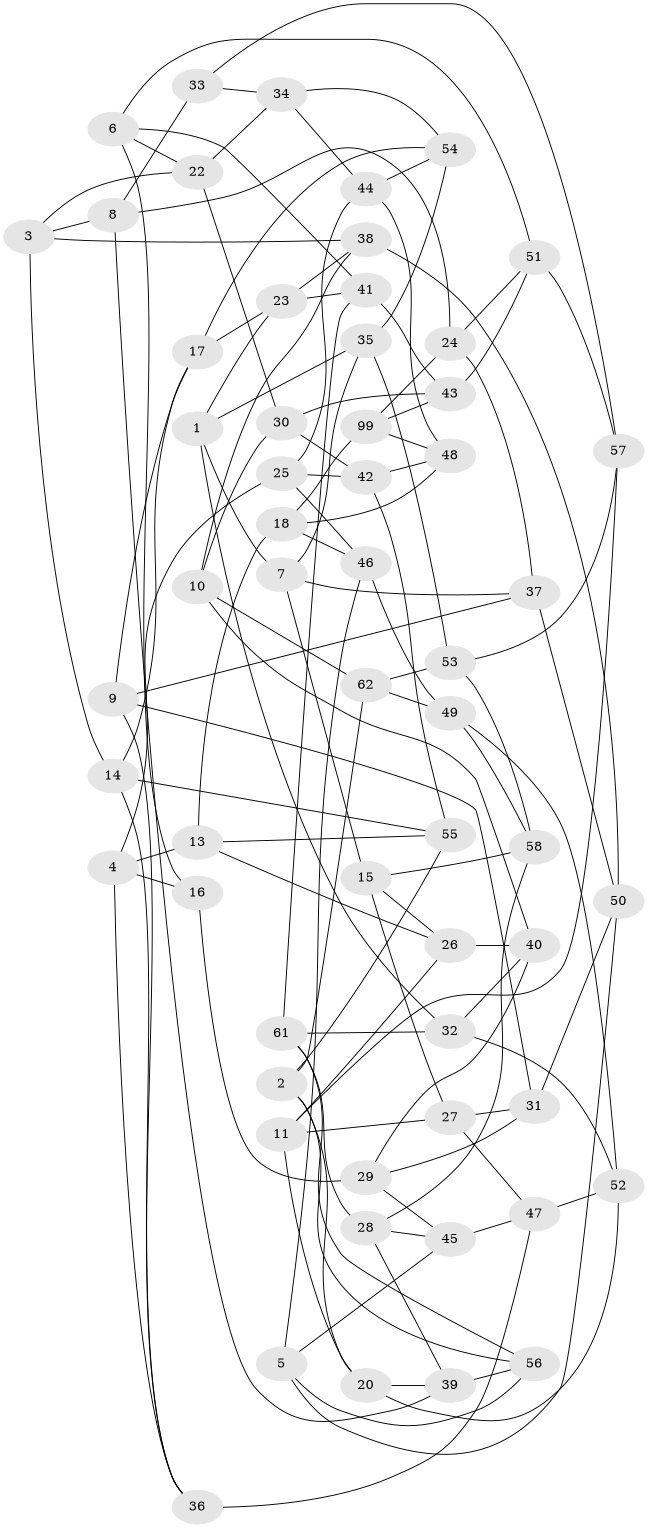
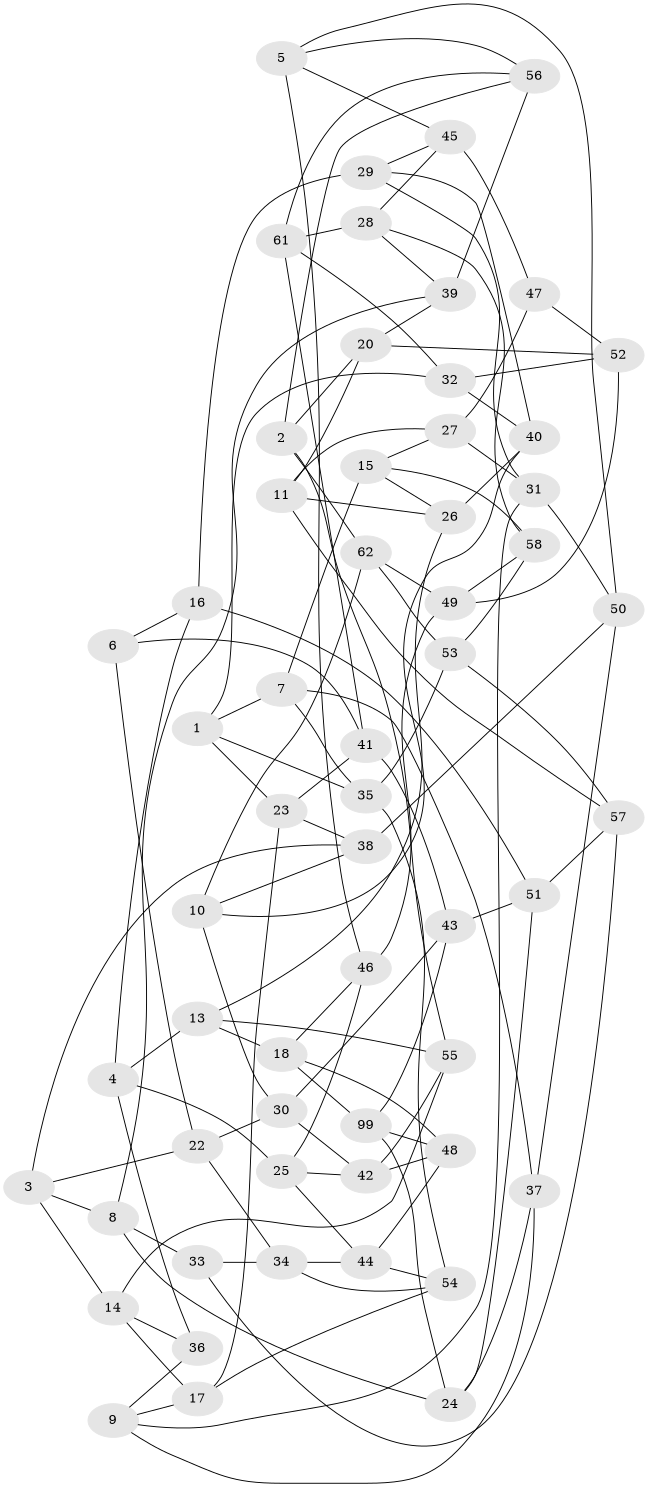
edge "6" -- "51": now "16" -- "51"
edge "47" -- "36": removed
